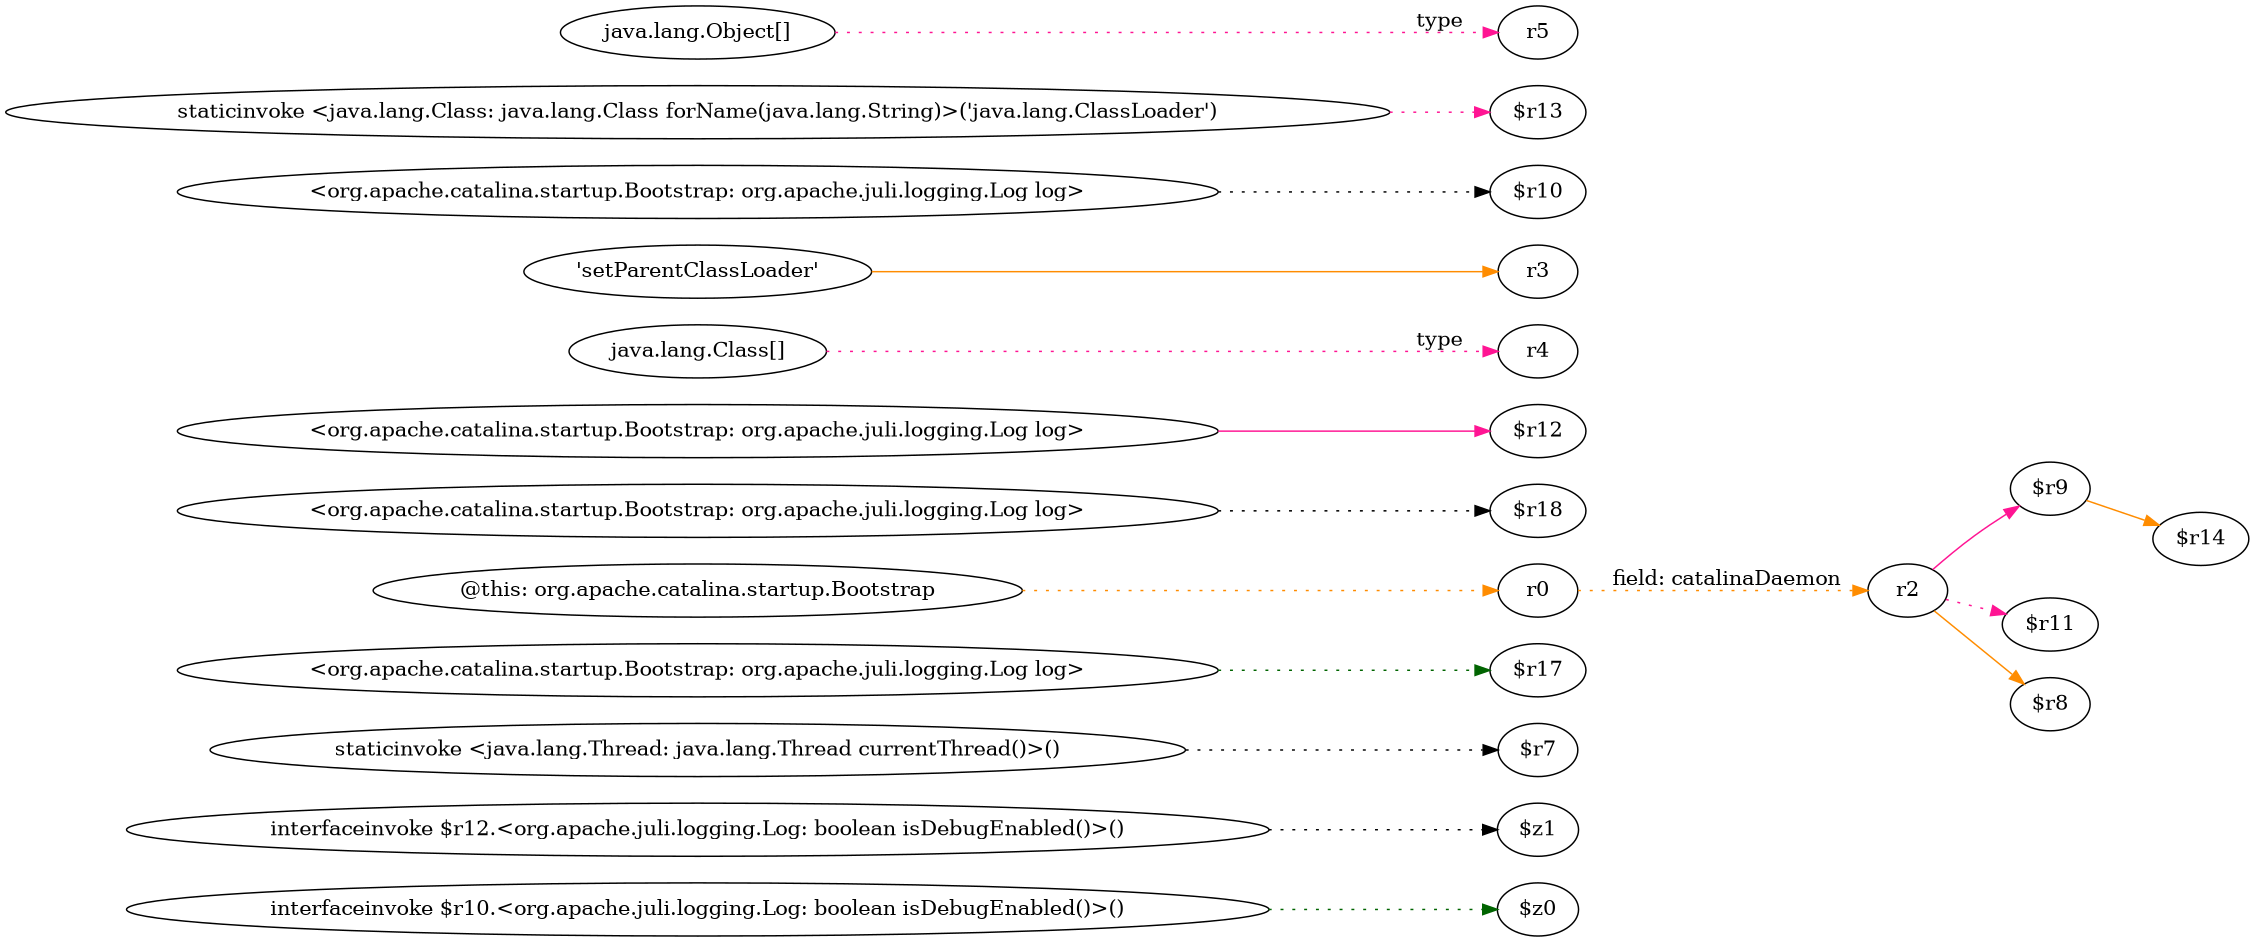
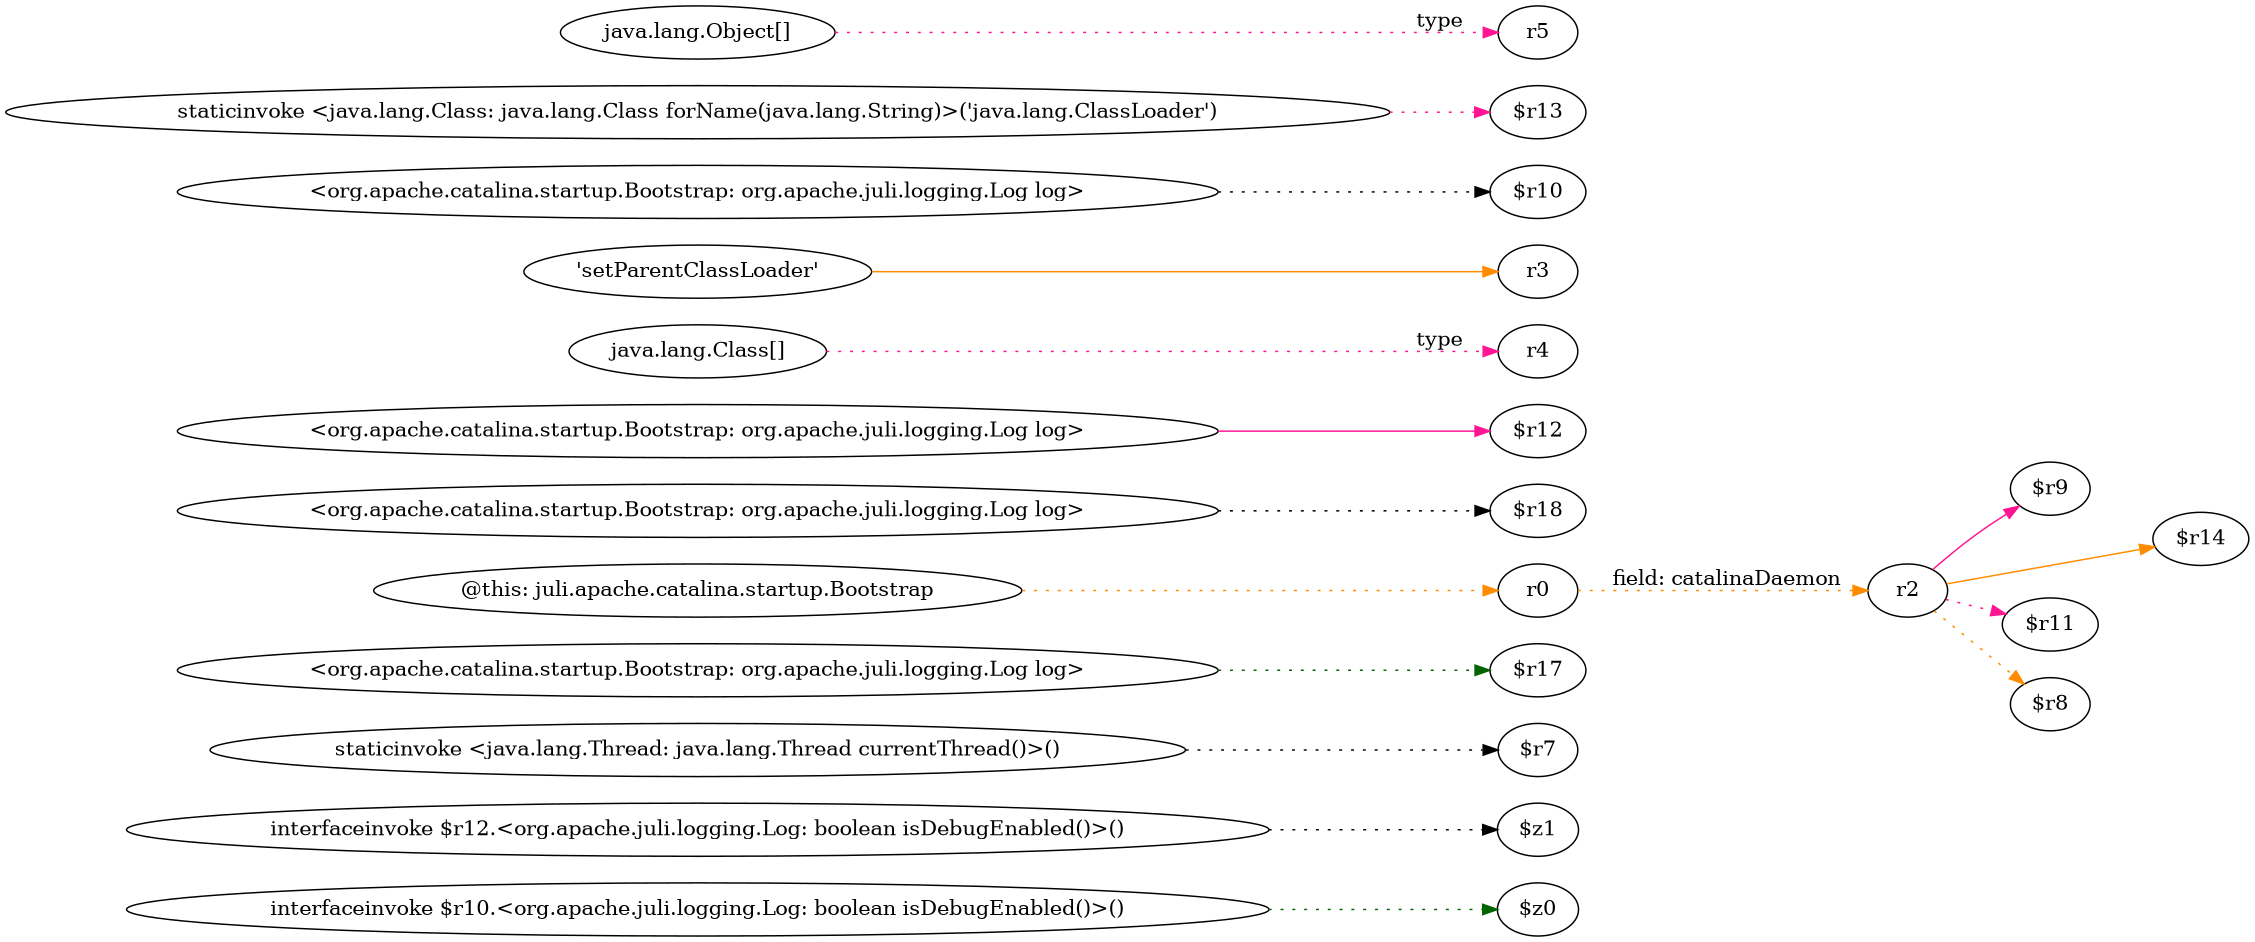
edge "$r9" -> "$r14": now "r2" -> "$r14"
node "@this: org.apache.catalina.startup.Bootstrap": label "@this: org.apache.catalina.startup.Bootstrap" -> "@this: juli.apache.catalina.startup.Bootstrap"
edge "r2" -> "$r8": style solid -> dotted
